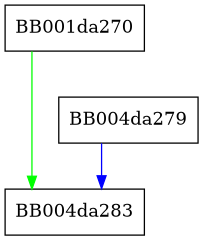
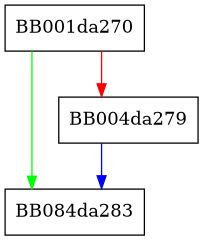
edge "BB001da270" -> "BB004da279": added
node "BB004da283": label "BB004da283" -> "BB084da283"
